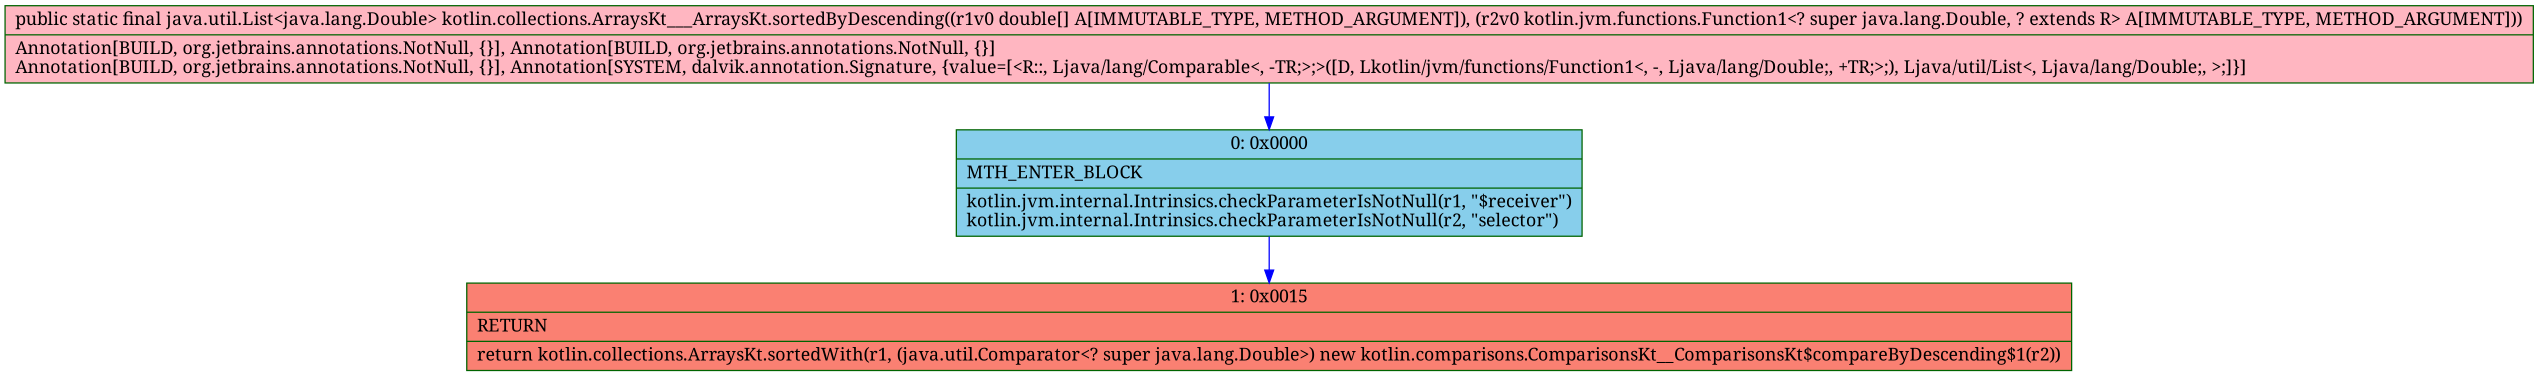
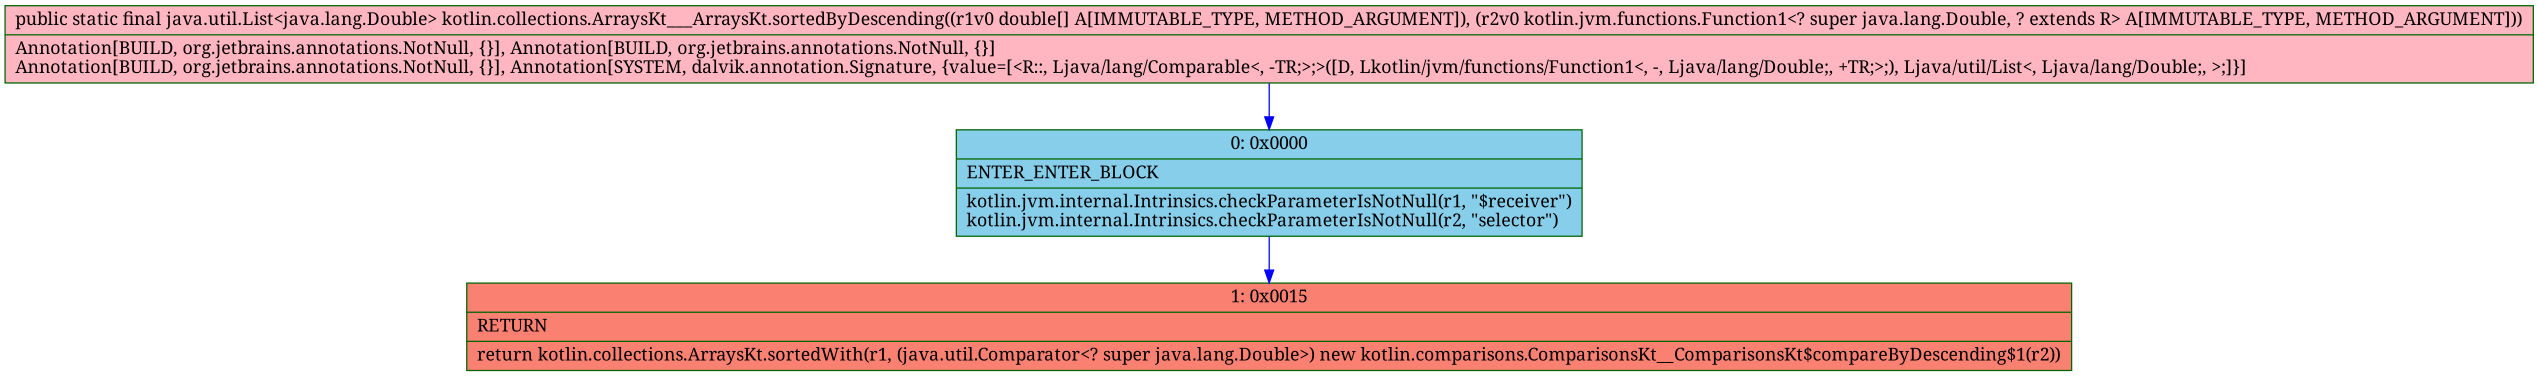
node "0: 0x0000": text "MTH_ENTER_BLOCK" -> "ENTER_ENTER_BLOCK"
